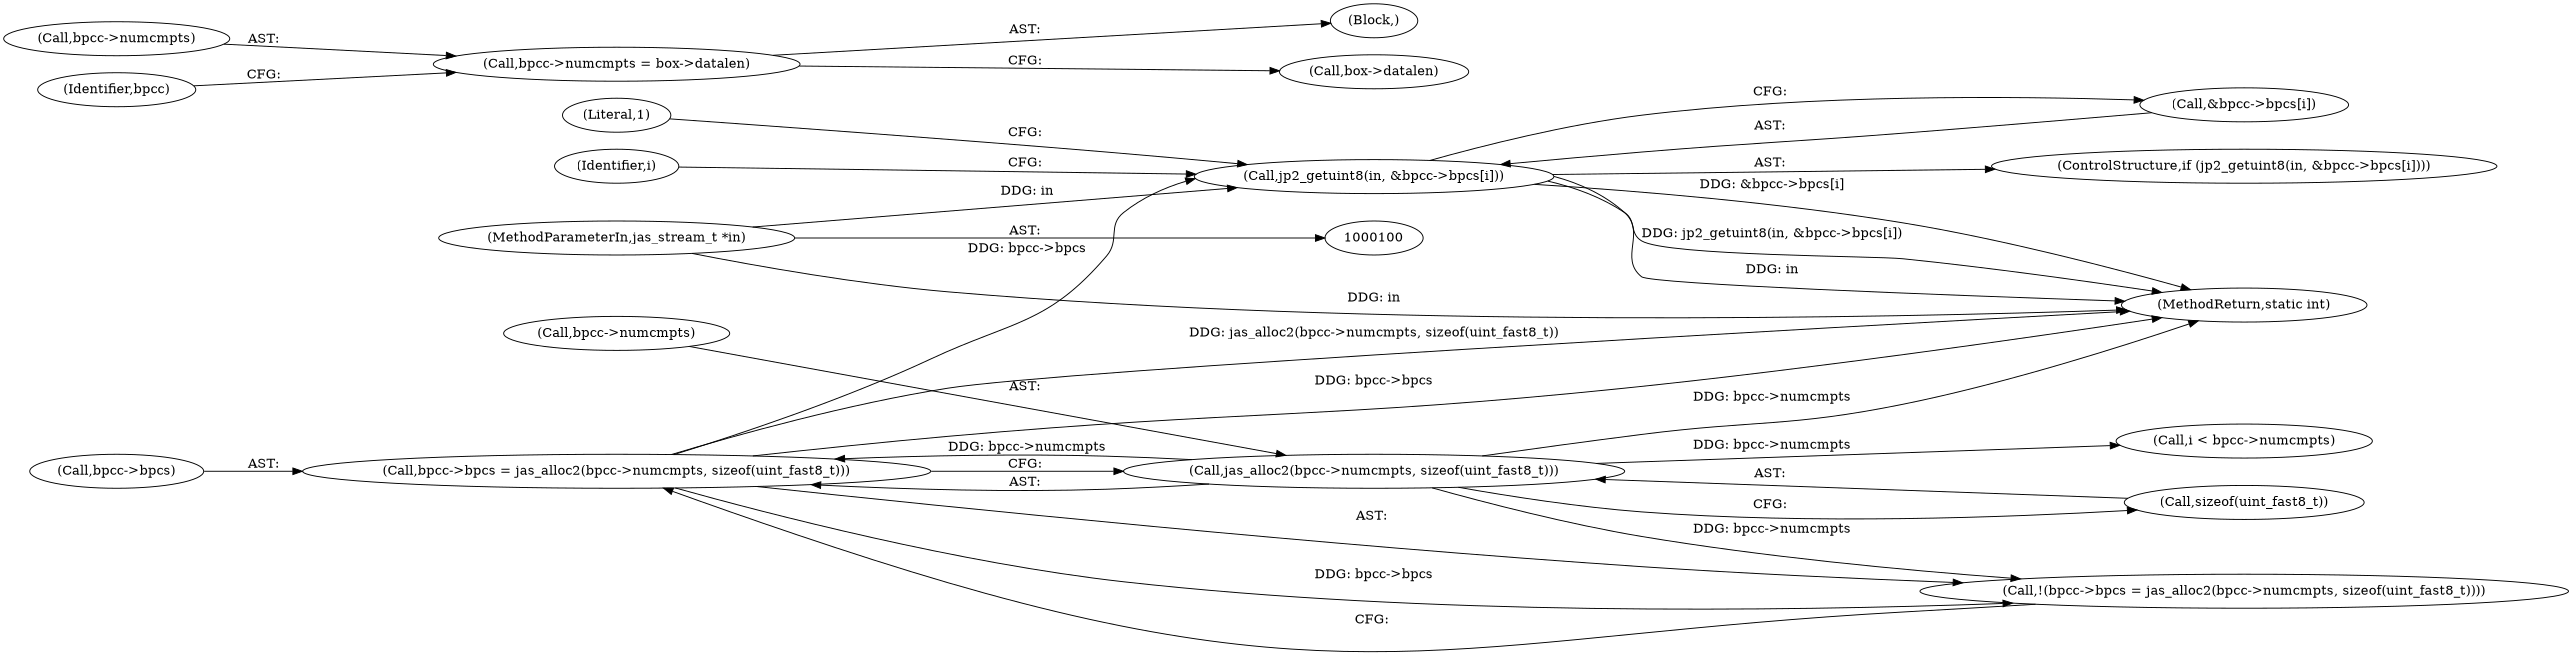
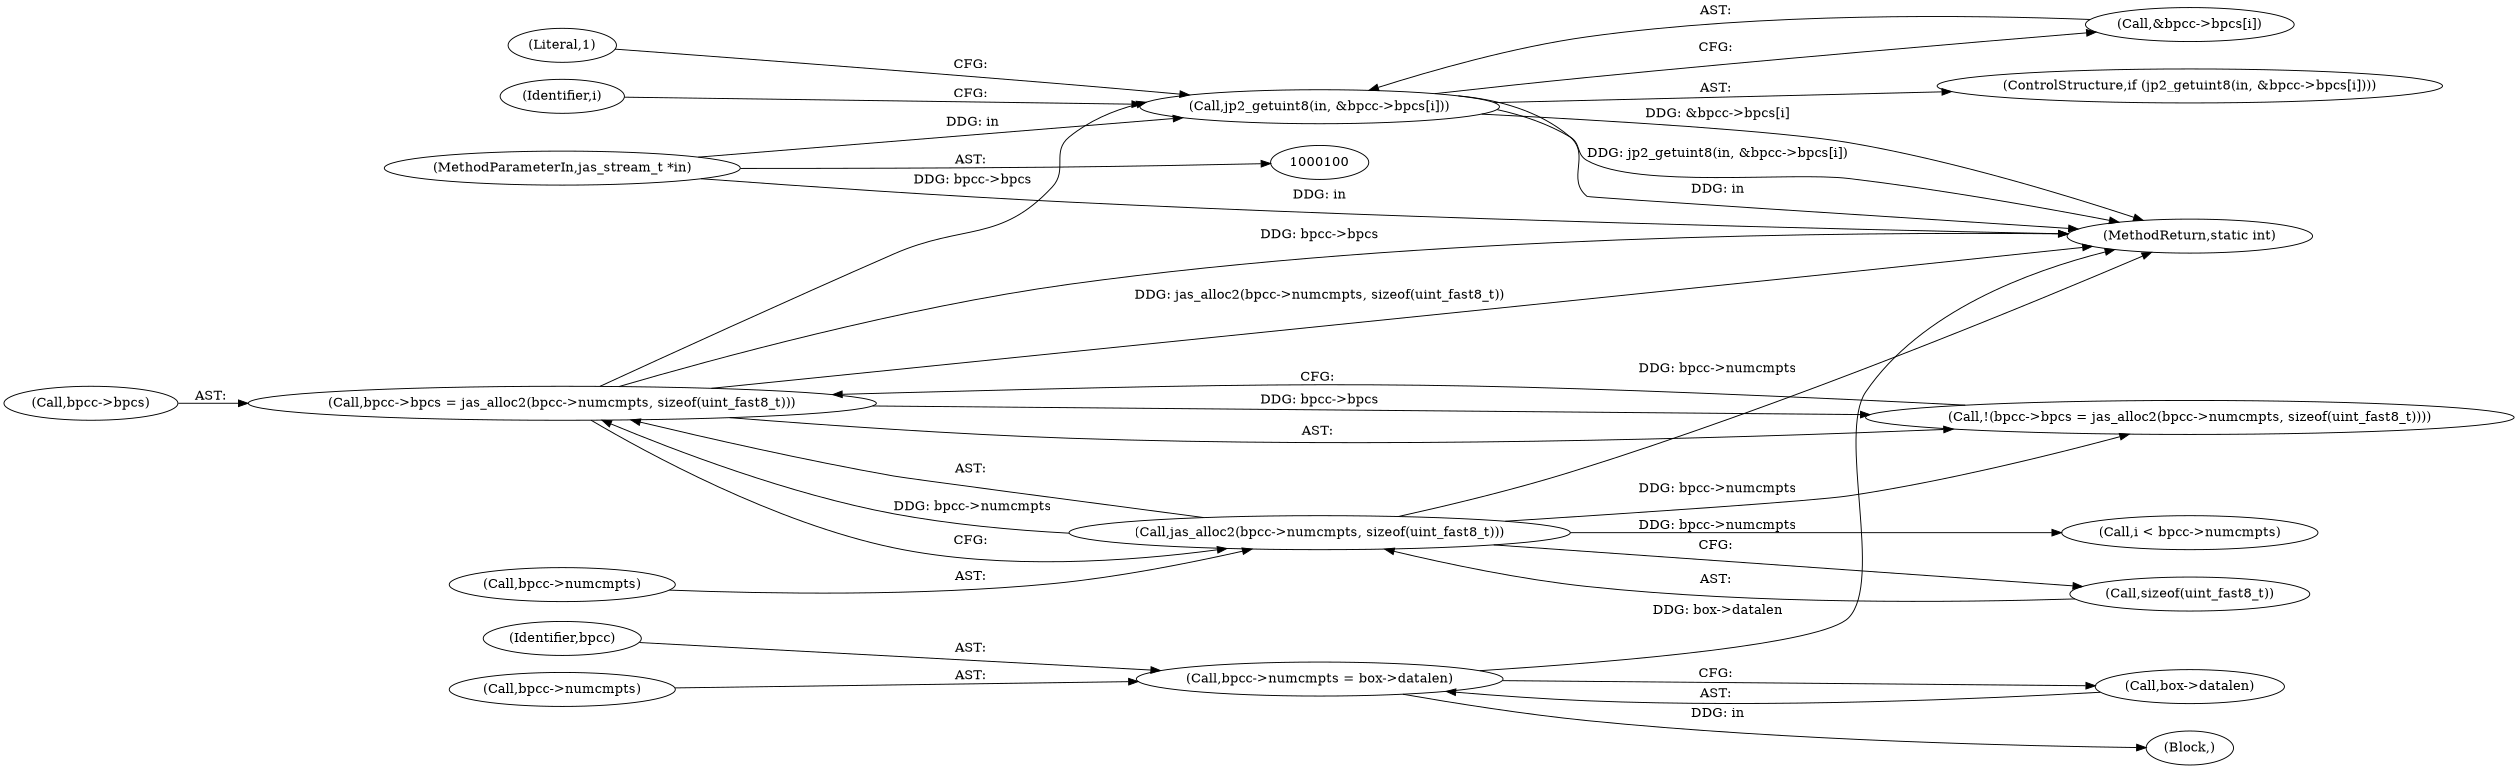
edge "(Call,bpcc->numcmpts = box->datalen)" -> "(Block,)": label "AST: " -> "DDG: in"
edge "(Identifier,bpcc)" -> "(Call,bpcc->numcmpts = box->datalen)": label "CFG: " -> "AST: "
edge "(Call,bpcc->numcmpts = box->datalen)" -> "(MethodReturn,static int)": added, label "DDG: box->datalen"
edge "(Call,box->datalen)" -> "(Call,bpcc->numcmpts = box->datalen)": added, label "AST:"
